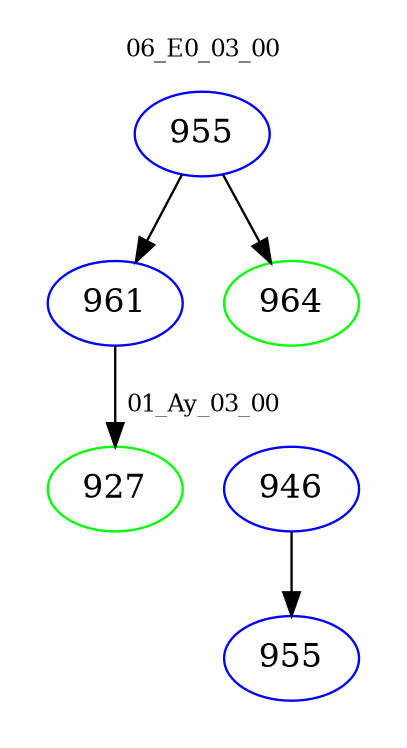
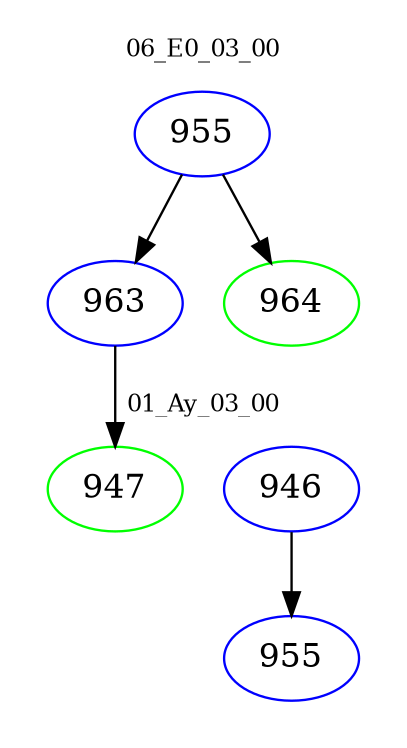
node "961": label "961" -> "963"
node "927": label "927" -> "947"
